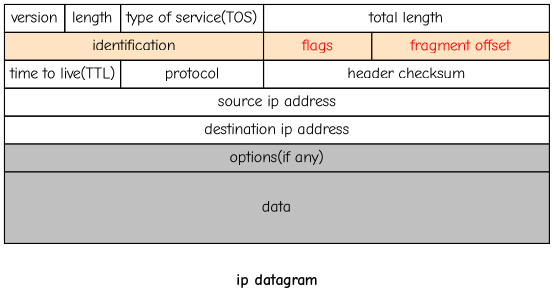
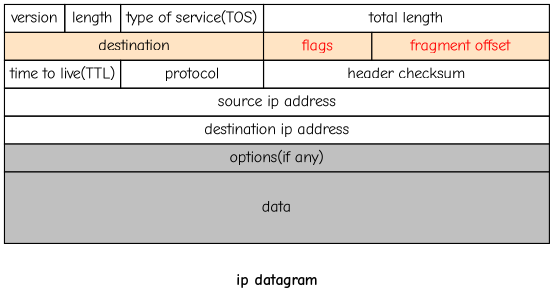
node "version": text "identification" -> "destination"
